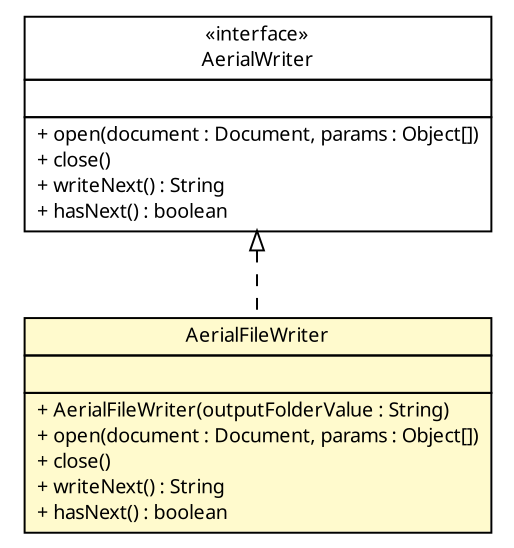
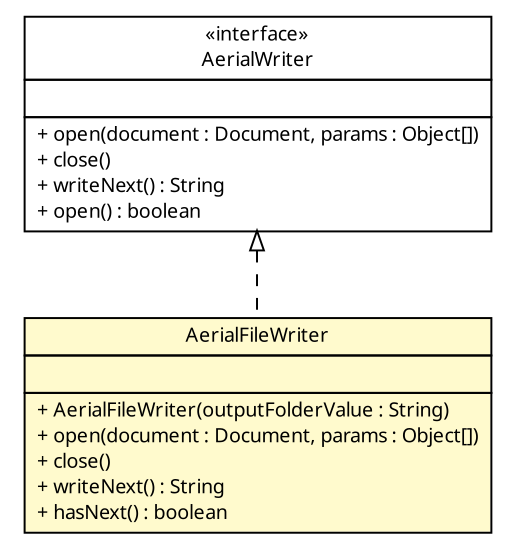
node "AerialWriter": text "+ hasNext() : boolean" -> "+ open() : boolean"
